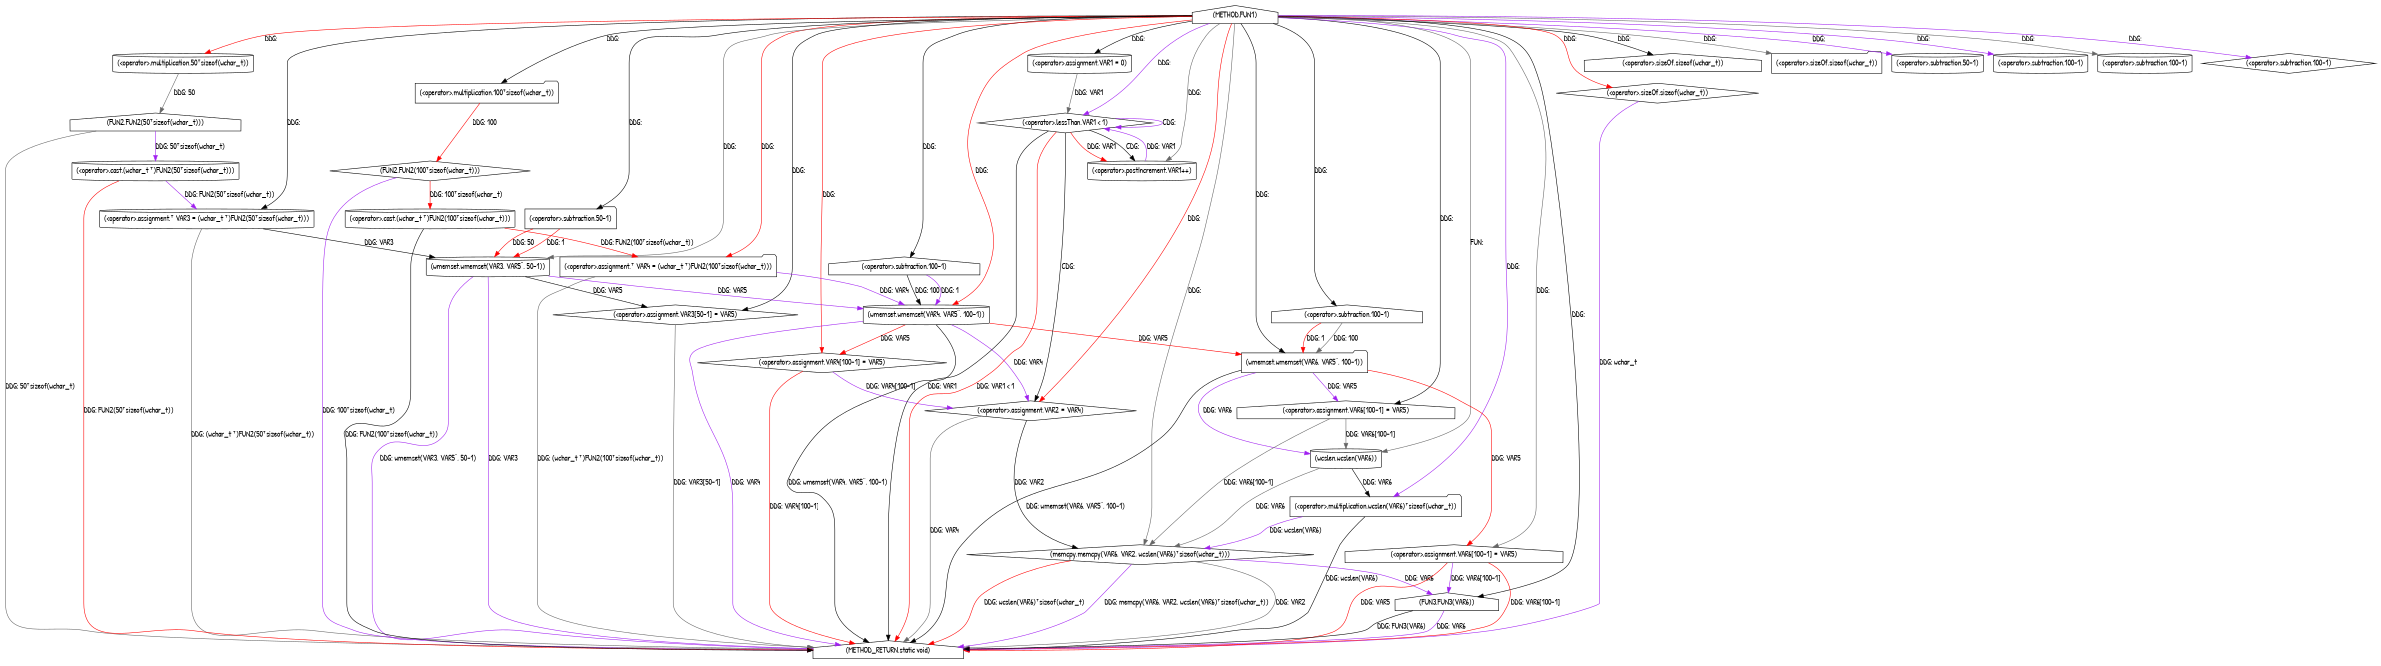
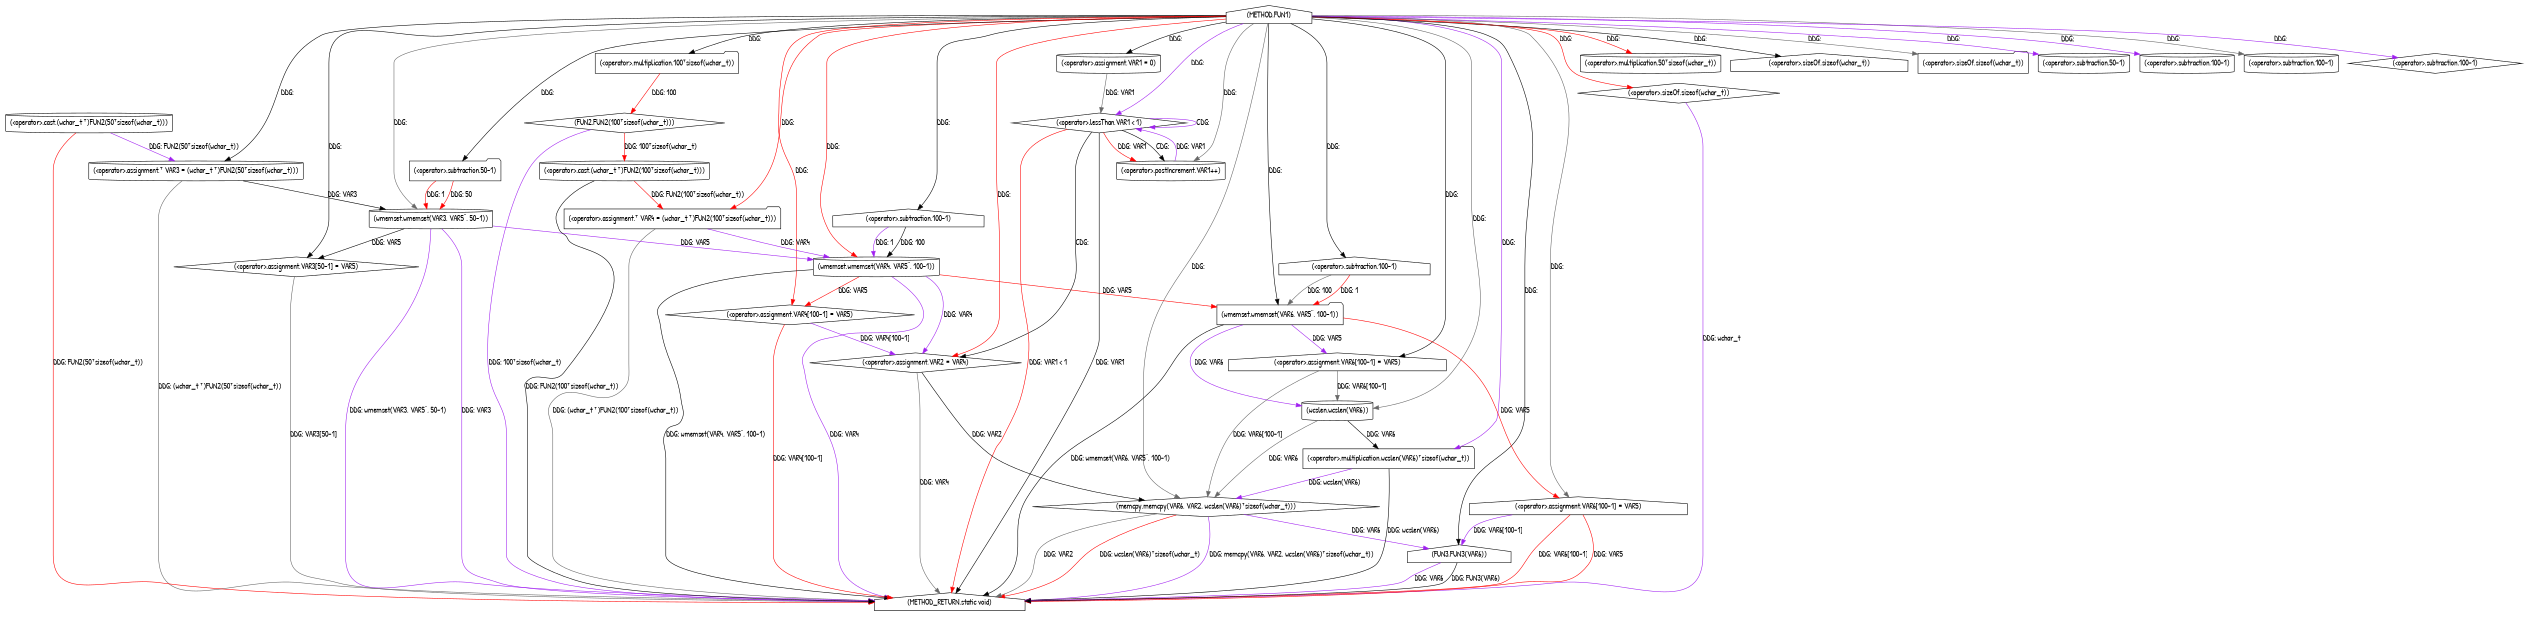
node "(FUN2,FUN2(50*sizeof(wchar_t)))": removed
edge "(METHOD,FUN1)" -> "(wcslen,wcslen(VAR6))": label "FUN: " -> "DDG: "
